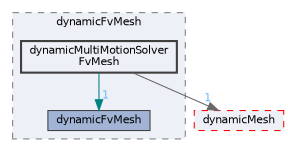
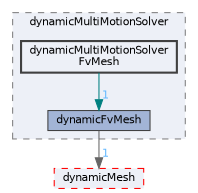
cluster "dynamicFvMesh": label "dynamicFvMesh" -> "dynamicMultiMotionSolver"
edge "dynamicMultiMotionSolver FvMesh" -> "dynamicMesh": now "dynamicFvMesh" -> "dynamicMesh"
